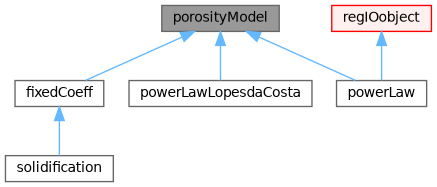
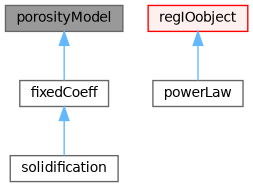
edge "powerLaw" -> "porosityModel": removed
node "powerLawLopesdaCosta": removed
